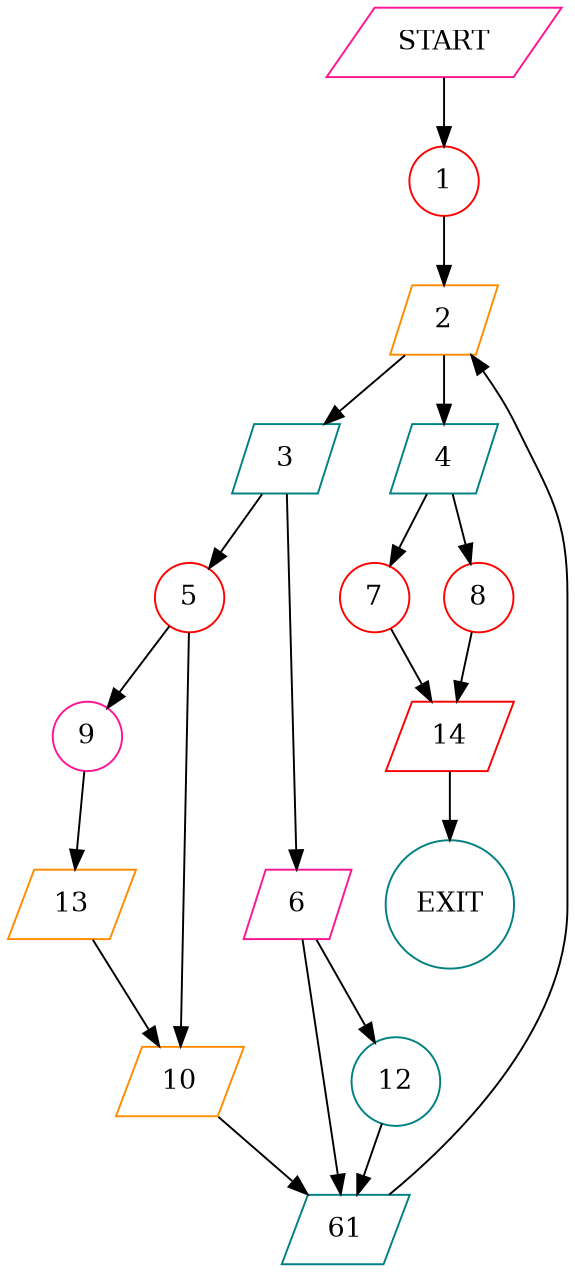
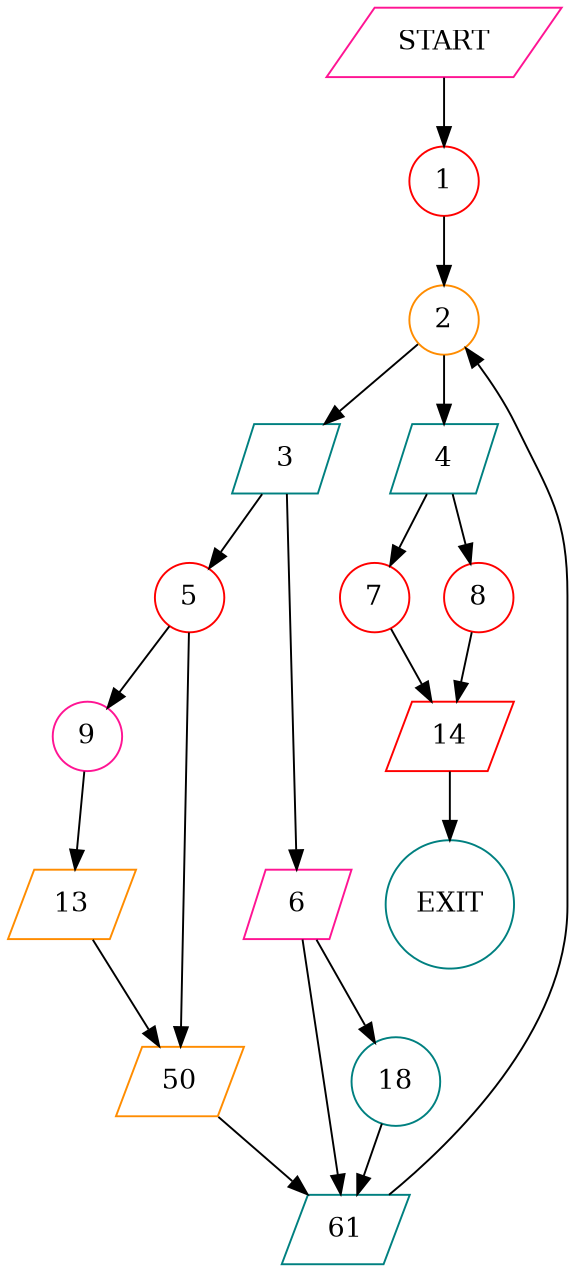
node "2": shape parallelogram -> circle
node "10": label "10" -> "50"
node "12": label "12" -> "18"
